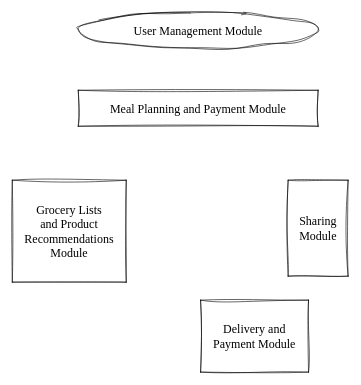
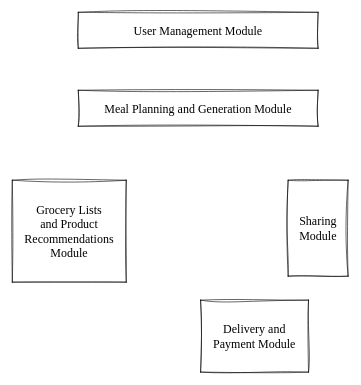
node "User Management Module": shape ellipse -> rectangle
node "Meal Planning and Payment Module": label "Meal Planning and Payment Module" -> "Meal Planning and Generation Module"
